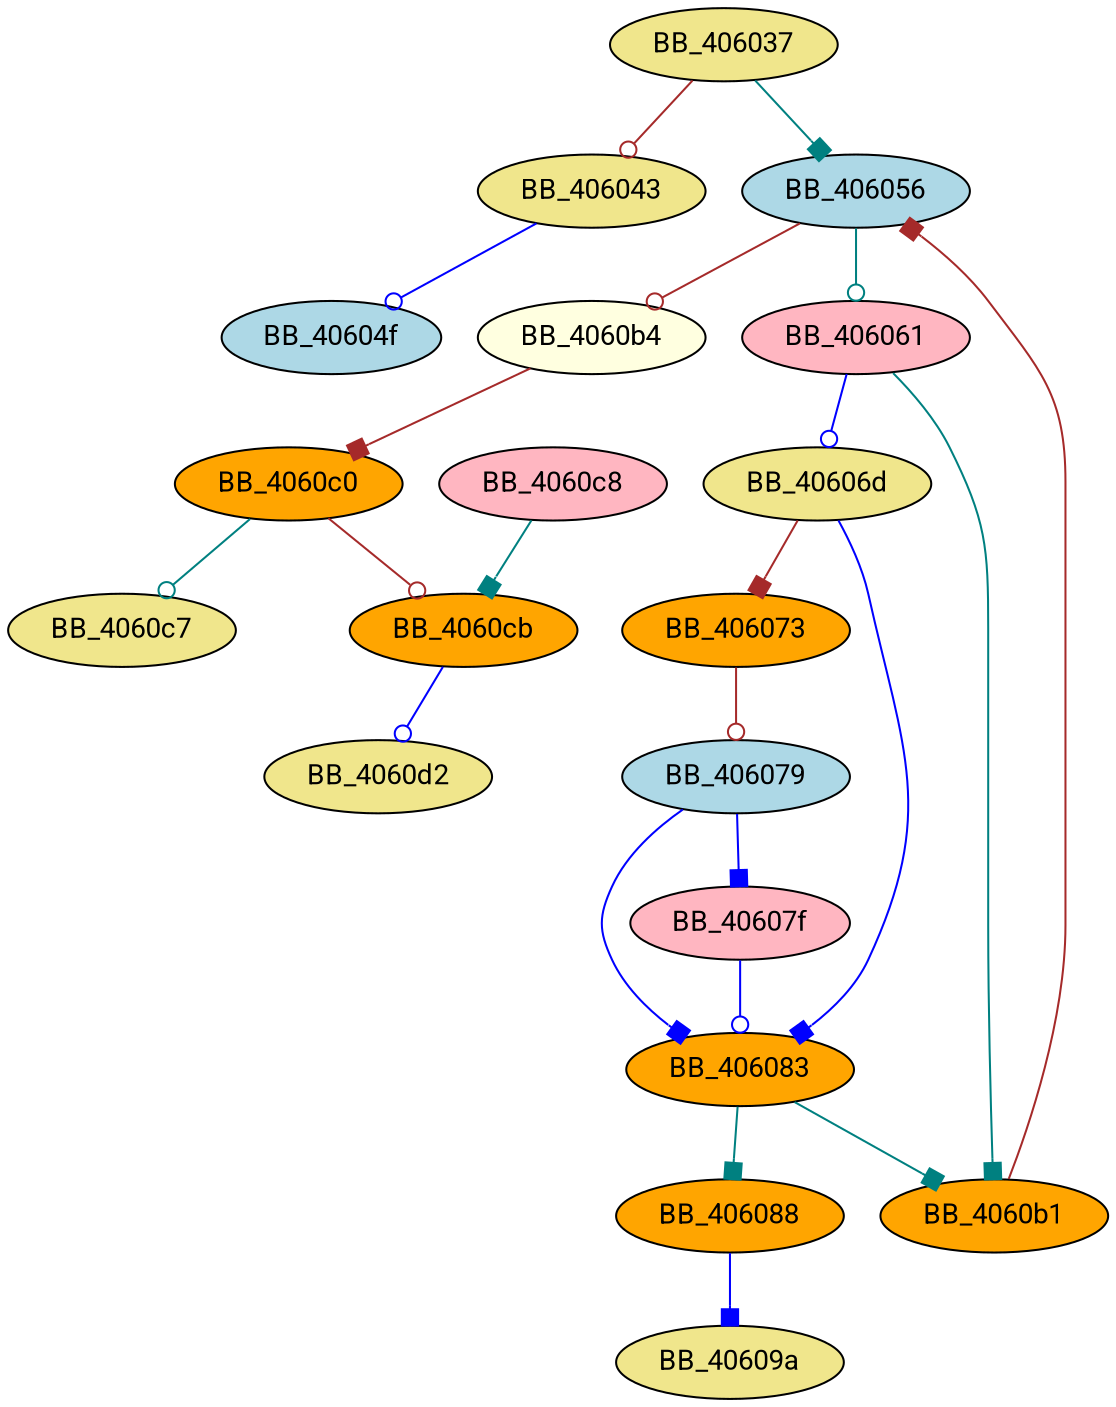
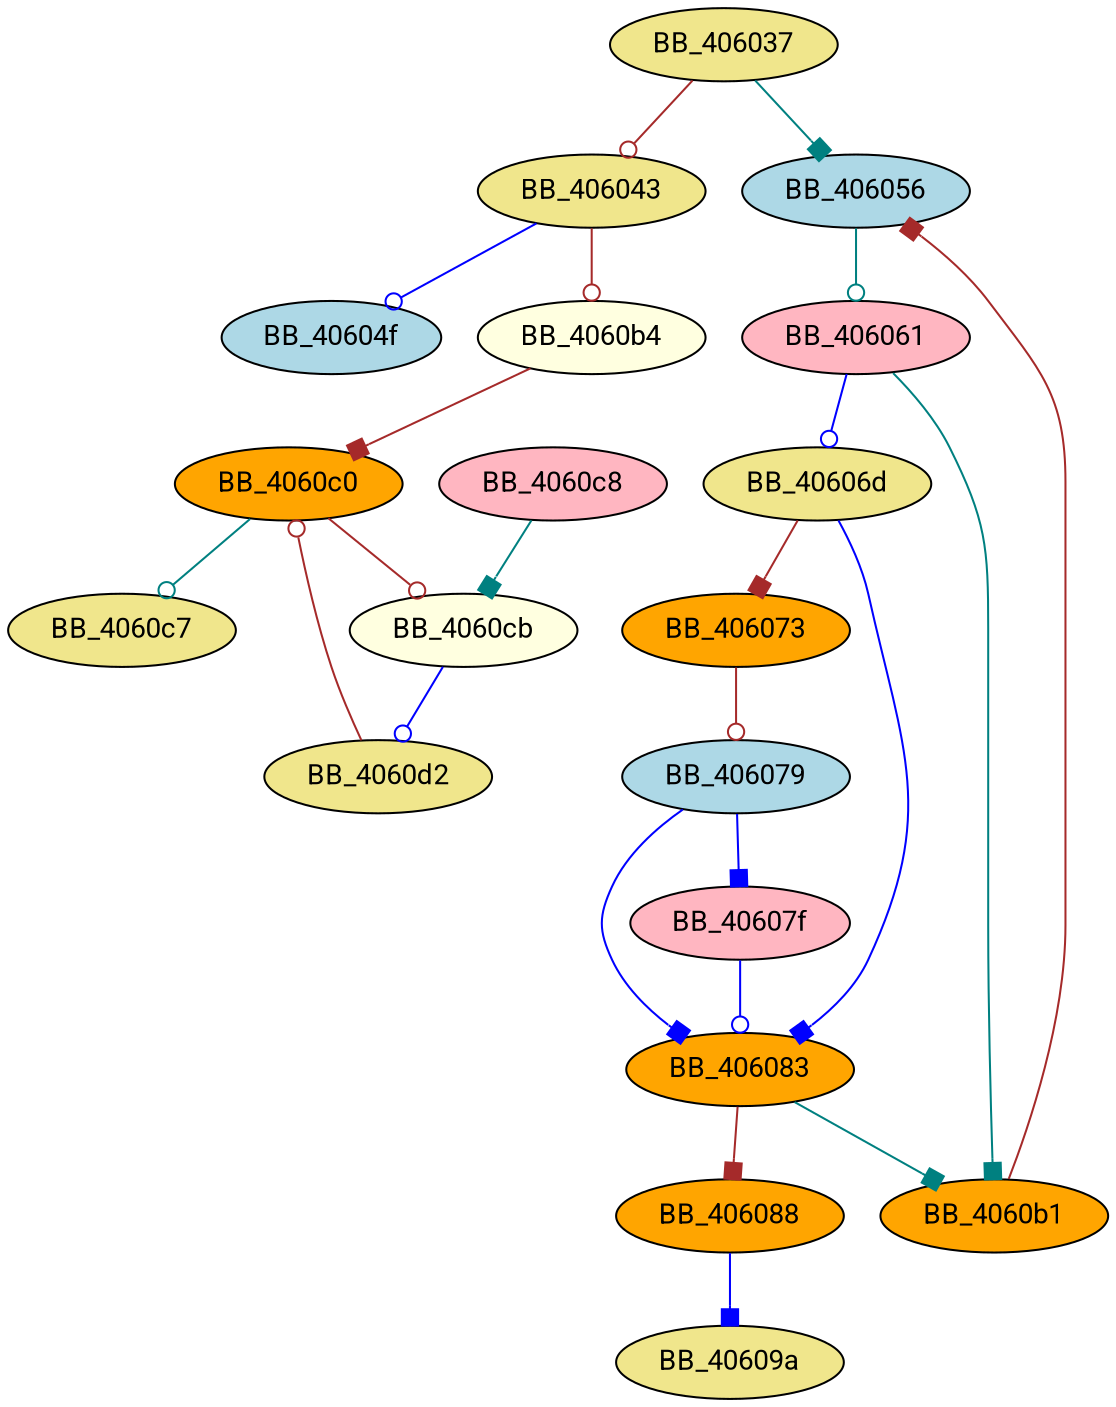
edge "BB_406056" -> "BB_4060b4": now "BB_406043" -> "BB_4060b4"
node "BB_4060cb": fillcolor orange -> lightyellow
edge "BB_4060d2" -> "BB_4060c0": added
edge "BB_406083" -> "BB_406088": color teal -> brown
